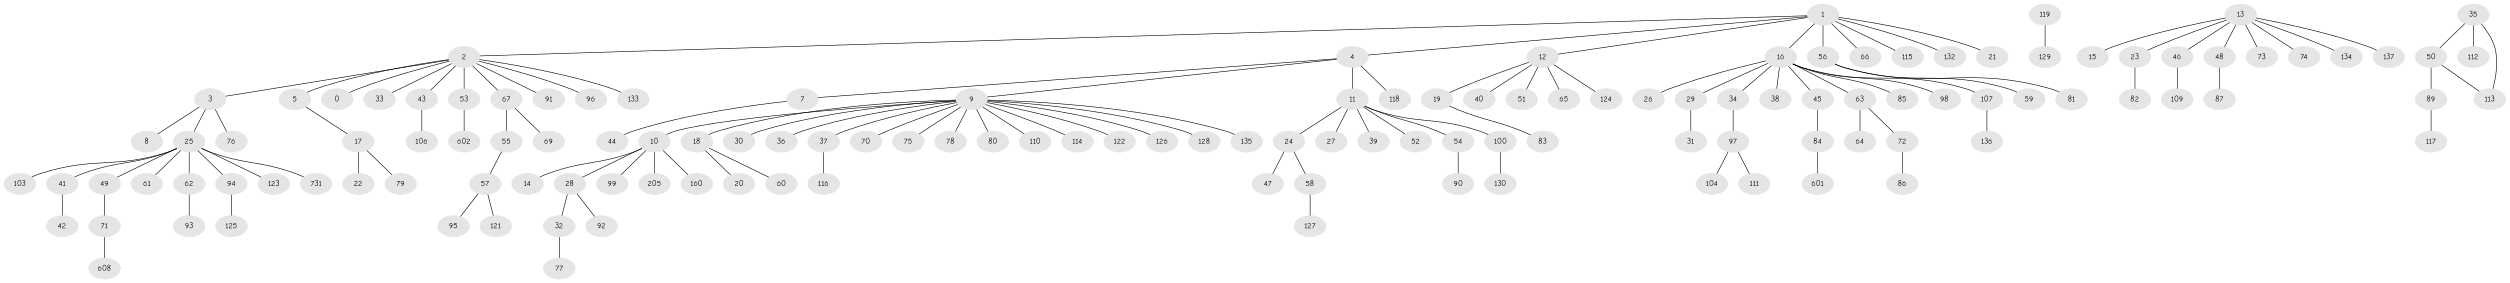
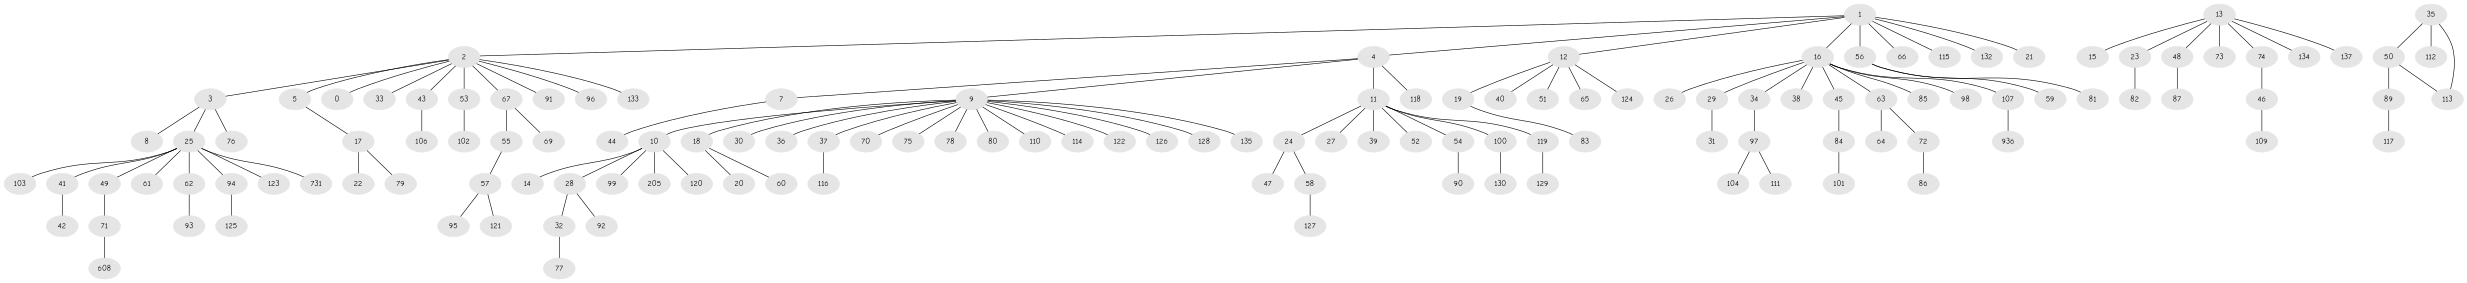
edge "13" -- "46": now "74" -- "46"
edge "11" -- "119": added
node "602": label "602" -> "102"
node "136": label "136" -> "936"
node "160": label "160" -> "120"
node "601": label "601" -> "101"
